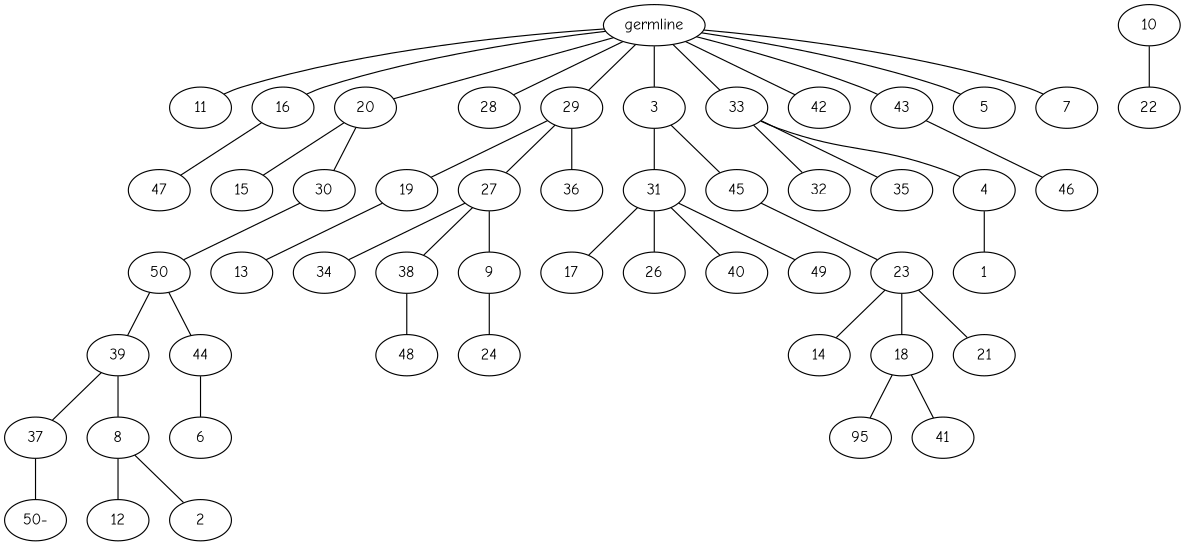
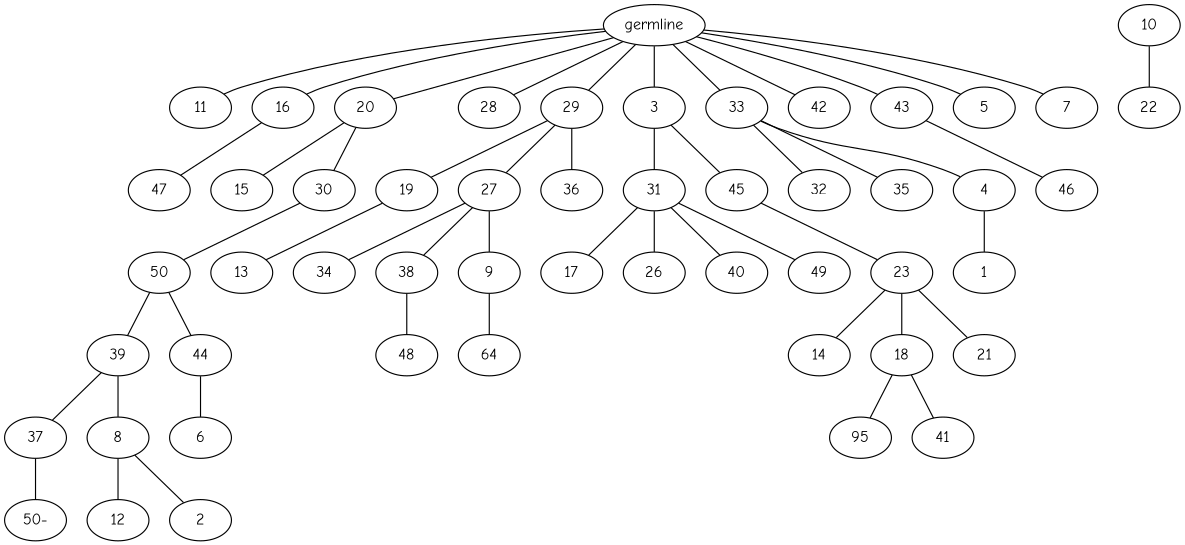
node "24": label "24" -> "64"
